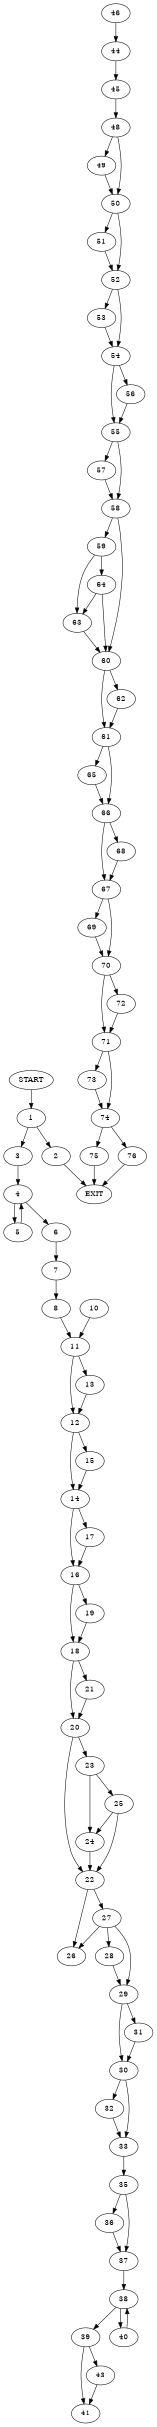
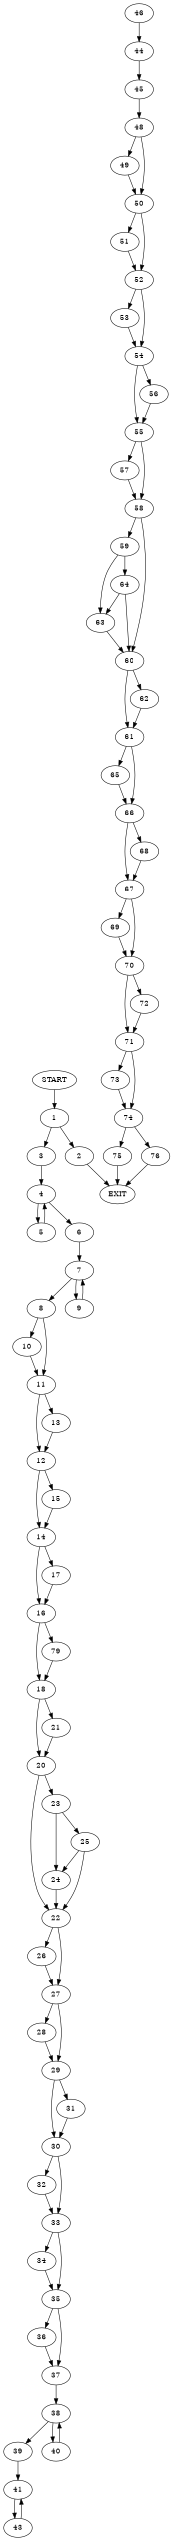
node "9": added
edge "8" -> "10": added
node "19": label "19" -> "79"
edge "27" -> "26": reversed
node "34": added
edge "39" -> "43": now "41" -> "43"
